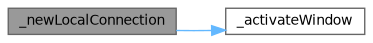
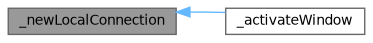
edge "_newLocalConnection" -> "_activateWindow": reversed
